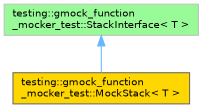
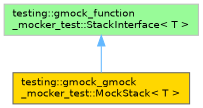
node "testing::gmock_function _mocker_test::MockStack< T >": label "testing::gmock_function _mocker_test::MockStack< T >" -> "testing::gmock_gmock _mocker_test::MockStack< T >"
